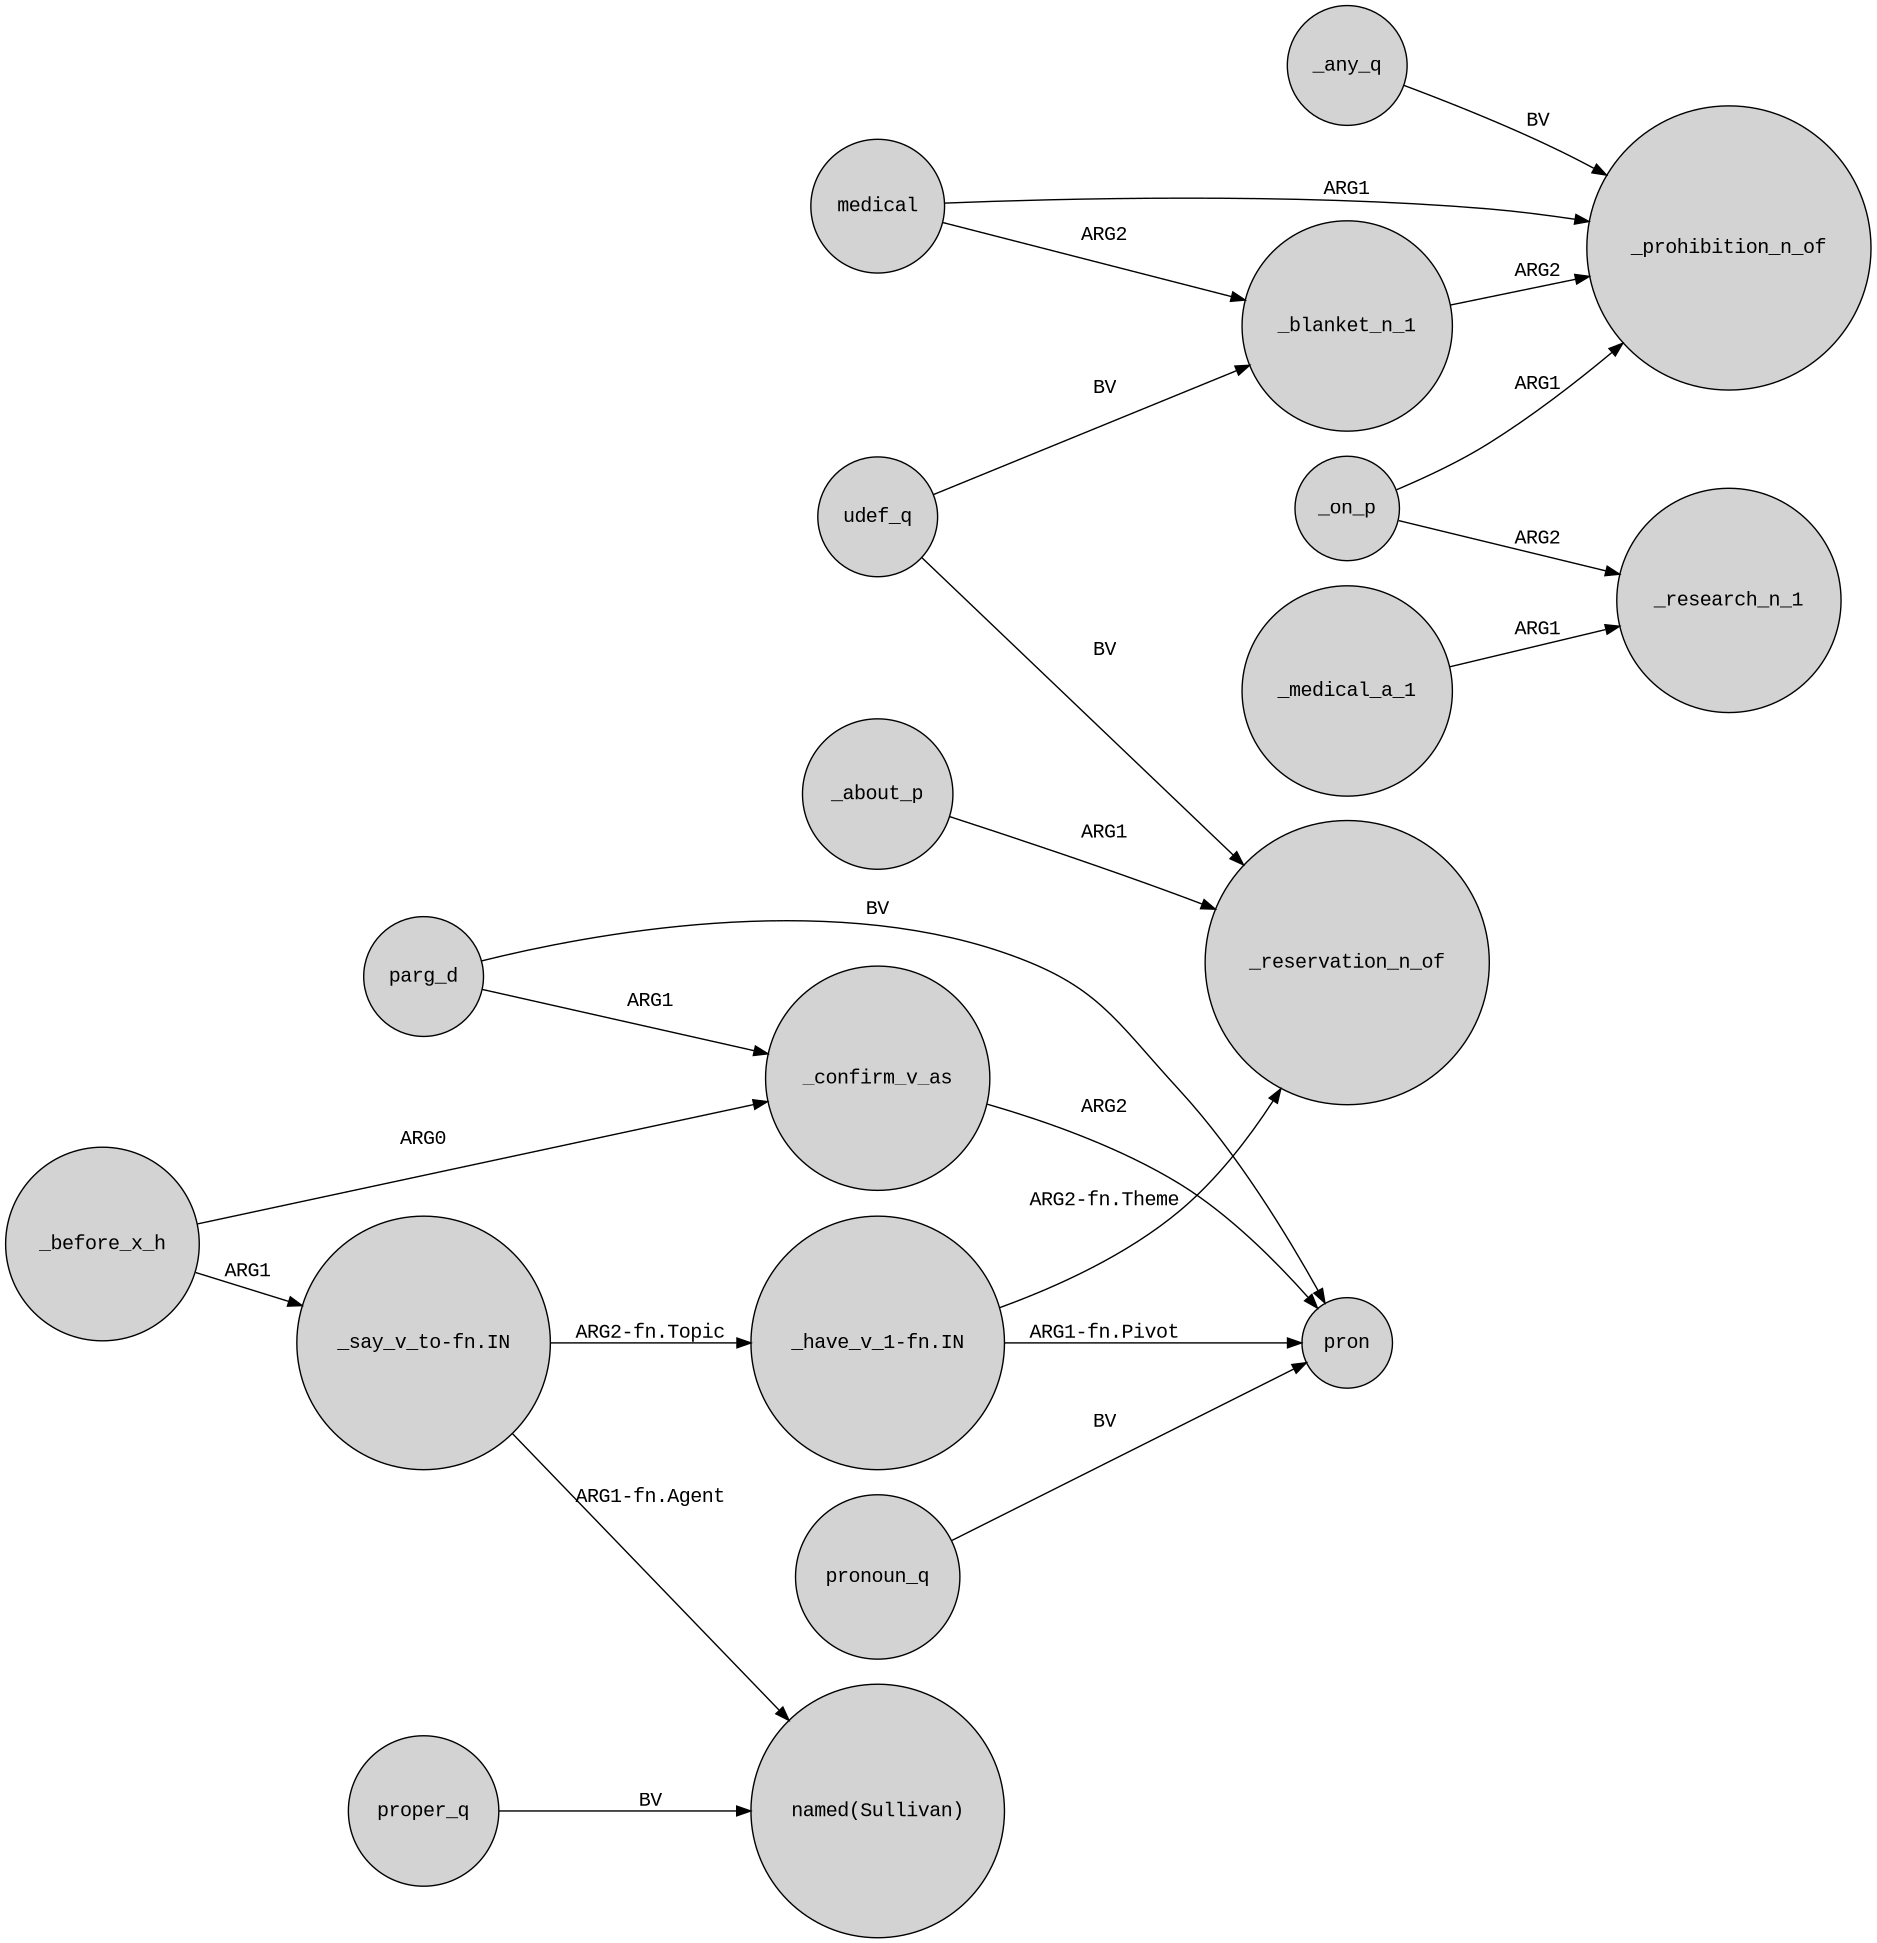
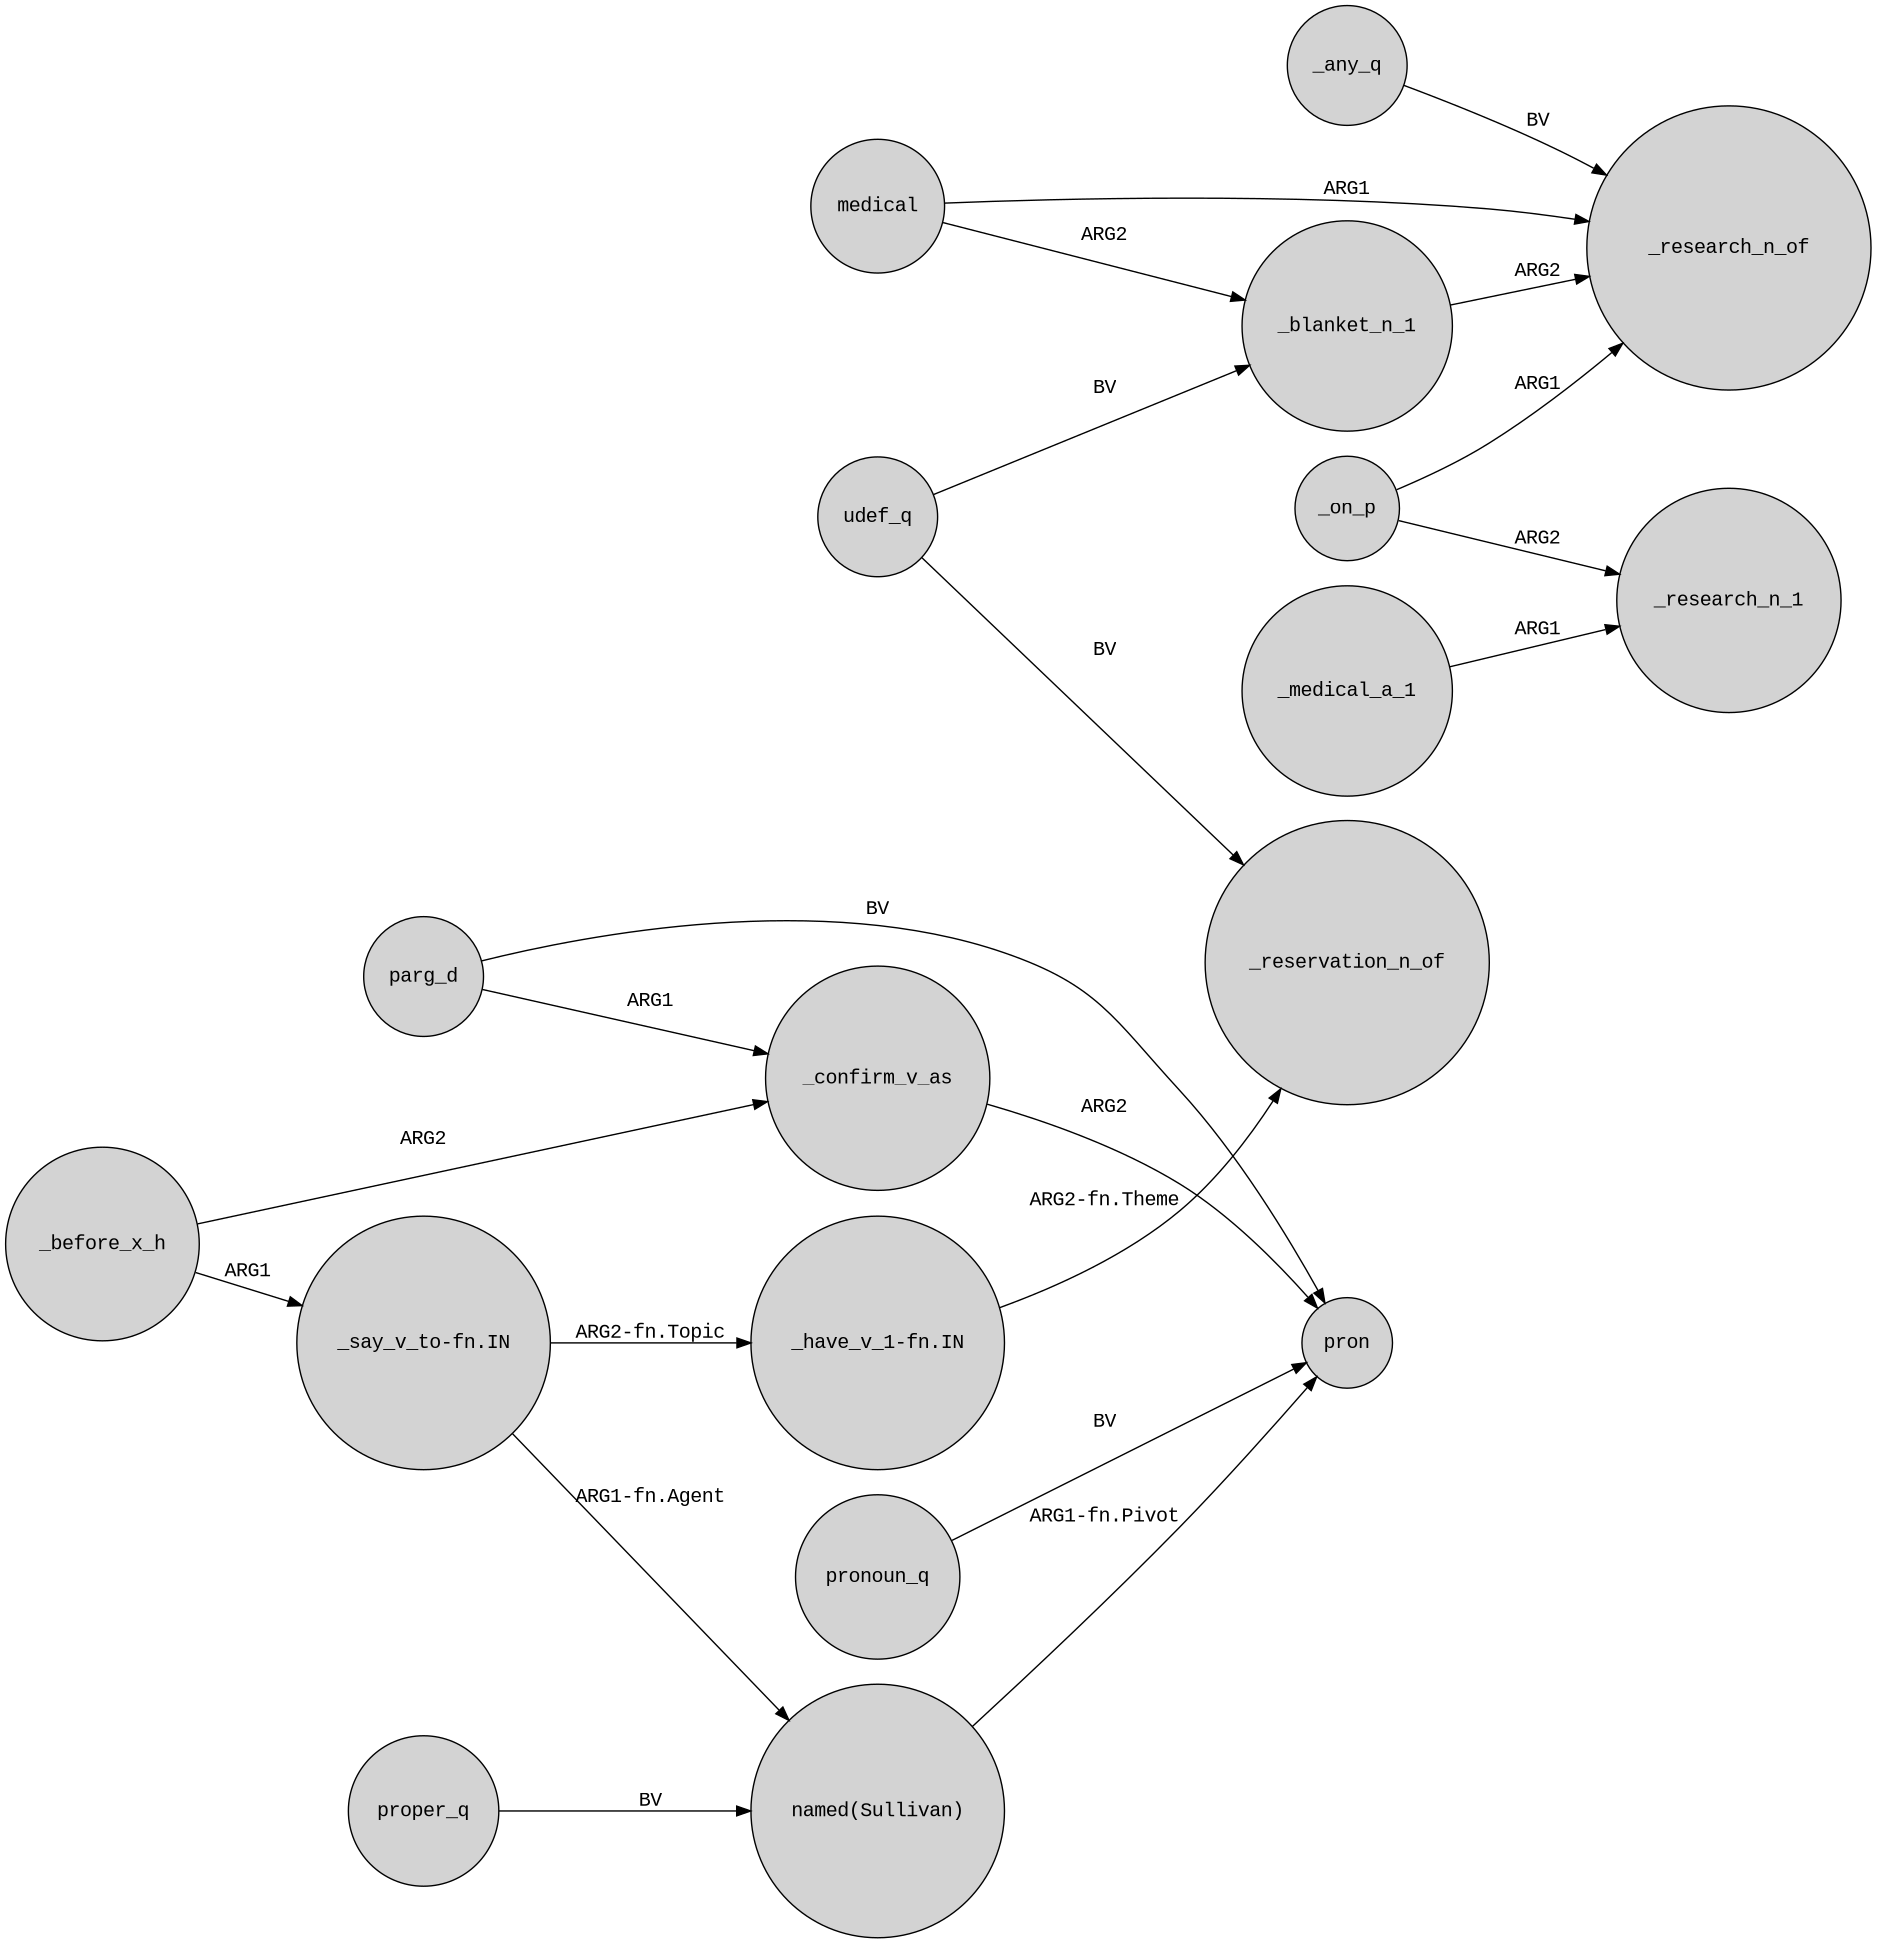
node "_prohibition_n_of": label "_prohibition_n_of" -> "_research_n_of"
node "_about_p": removed
edge "_before_x_h" -> "_confirm_v_as": label "ARG0" -> "ARG2"
edge "_have_v_1-fn.IN" -> "pron": now "named(Sullivan)" -> "pron"
